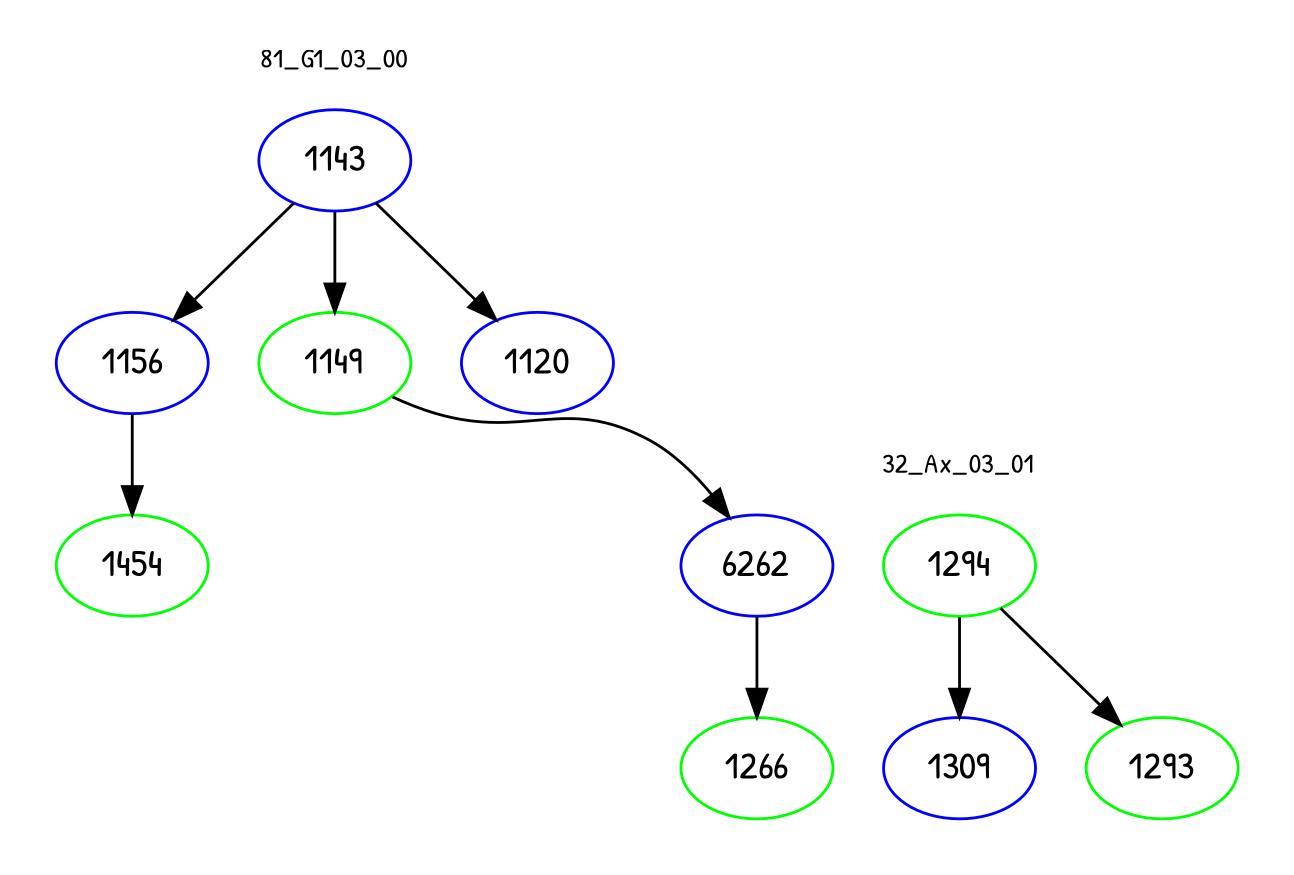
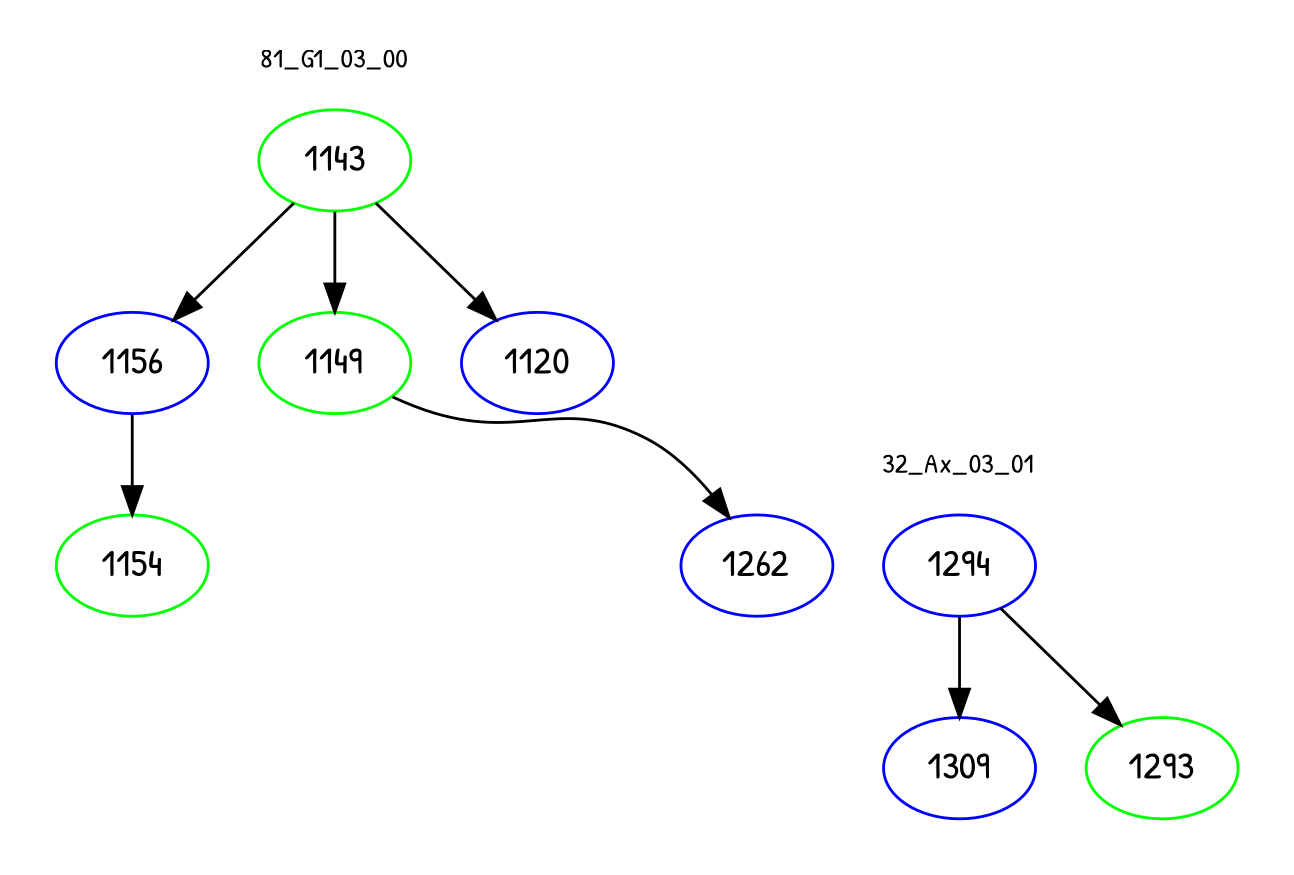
node "1143": color blue -> green
node "1454": label "1454" -> "1154"
node "6262": label "6262" -> "1262"
node "1294": color green -> blue
node "1266": removed
